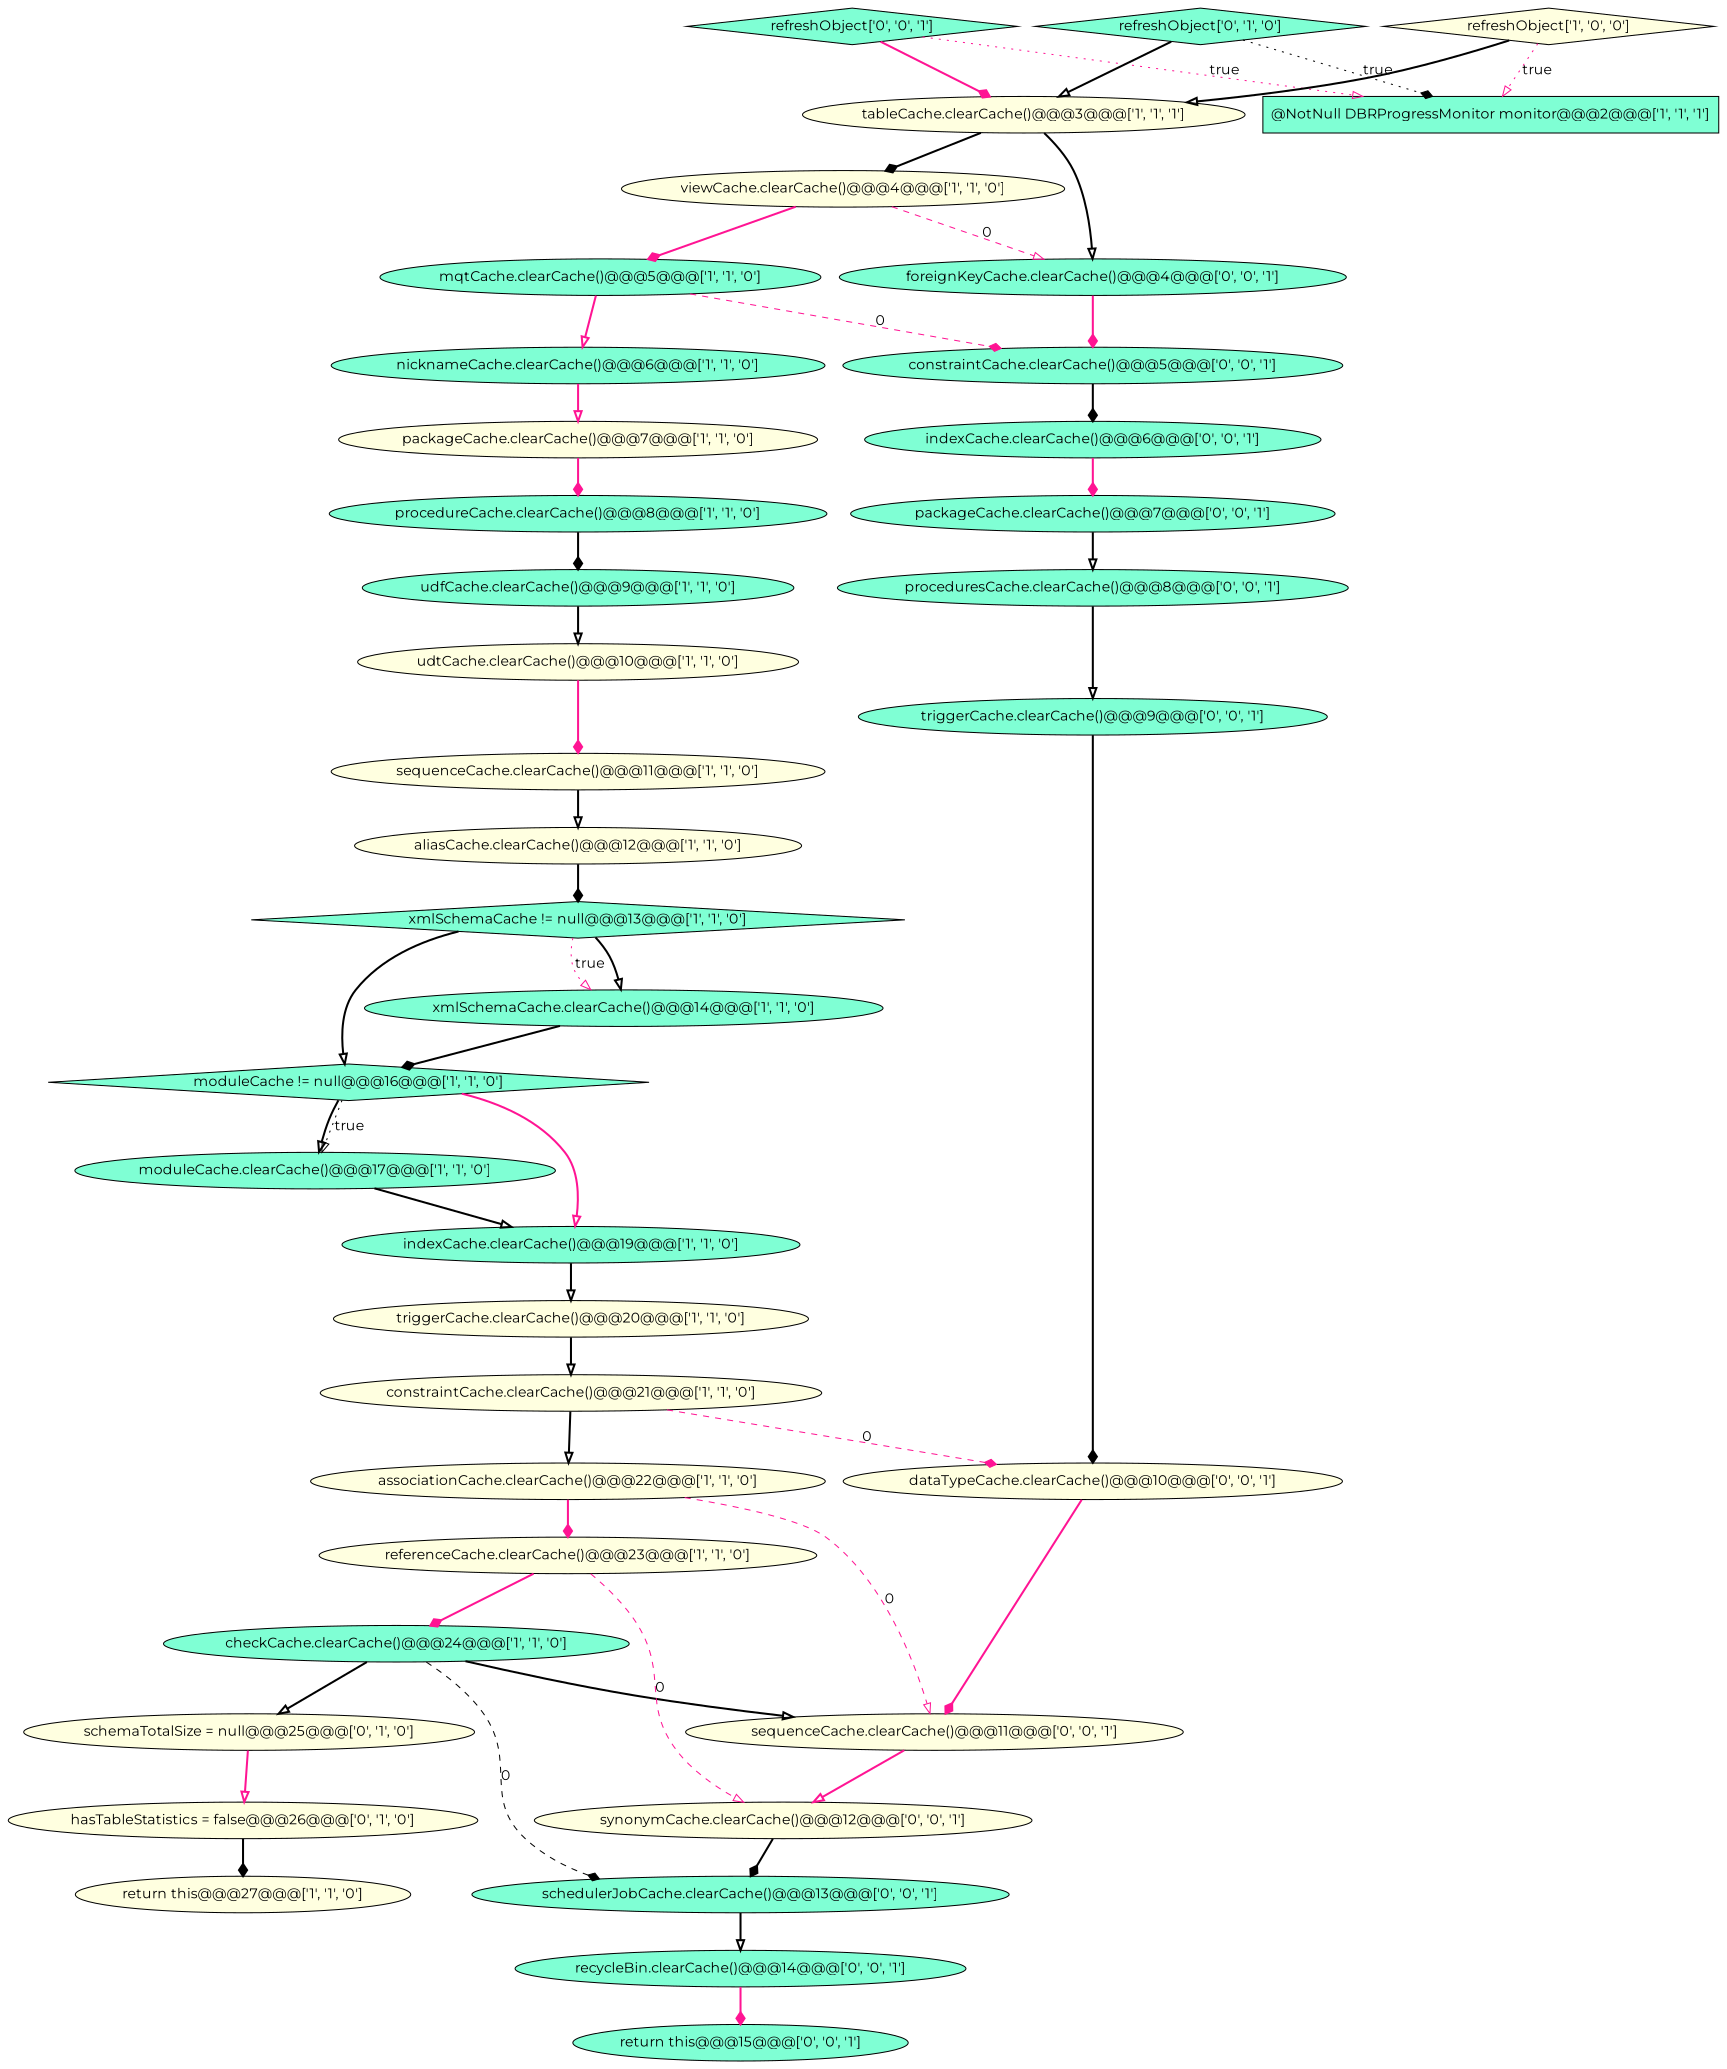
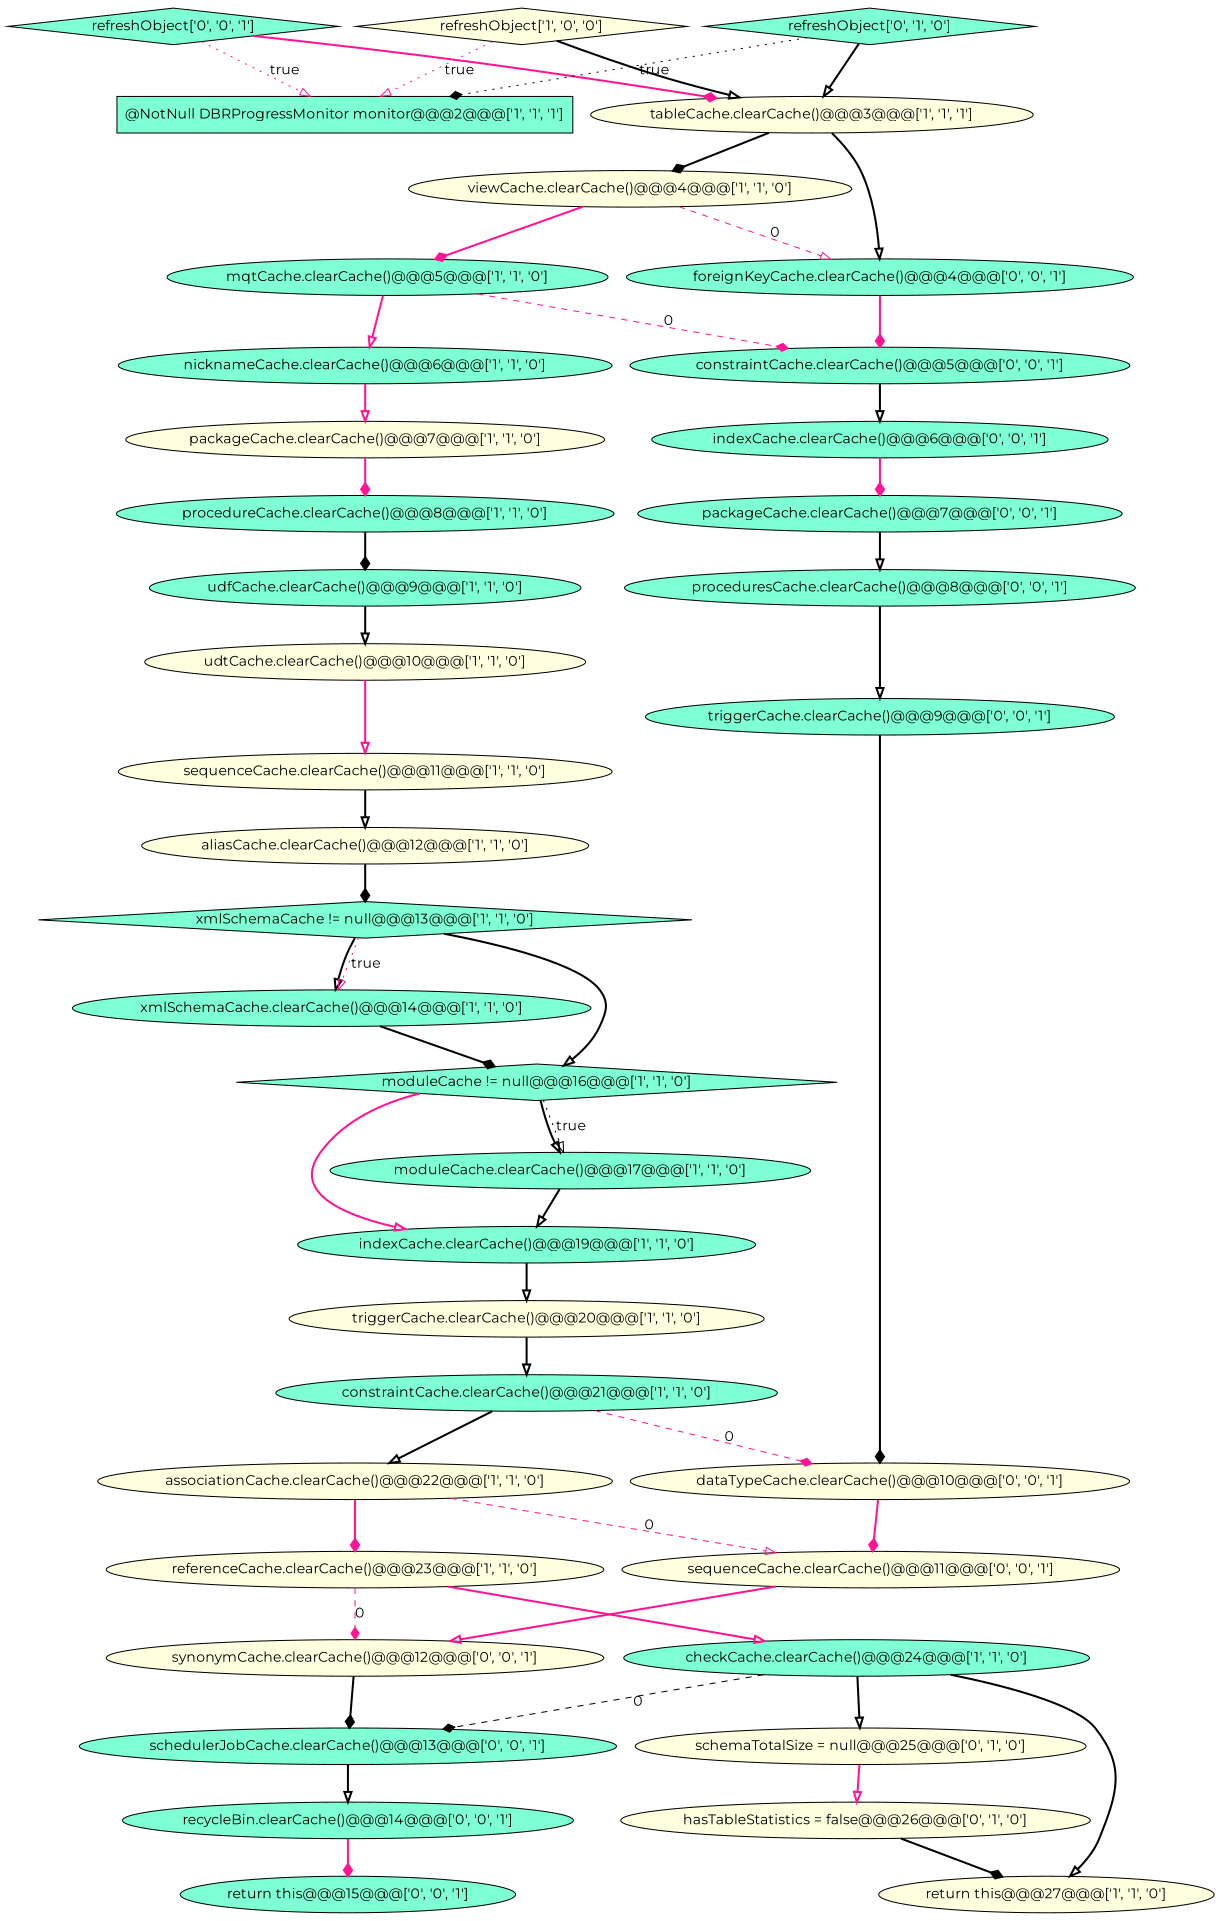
edge "constraintCache.clearCache()@@@5@@@['0', '0', '1']" -> "indexCache.clearCache()@@@6@@@['0', '0', '1']": arrowhead diamond -> onormal
edge "udtCache.clearCache()@@@10@@@['1', '1', '0']" -> "sequenceCache.clearCache()@@@11@@@['1', '1', '0']": arrowhead diamond -> onormal
node "constraintCache.clearCache()@@@21@@@['1', '1', '0']": fillcolor lightyellow -> aquamarine
edge "referenceCache.clearCache()@@@23@@@['1', '1', '0']" -> "checkCache.clearCache()@@@24@@@['1', '1', '0']": arrowhead diamond -> onormal
edge "referenceCache.clearCache()@@@23@@@['1', '1', '0']" -> "synonymCache.clearCache()@@@12@@@['0', '0', '1']": arrowhead onormal -> diamond
edge "checkCache.clearCache()@@@24@@@['1', '1', '0']" -> "sequenceCache.clearCache()@@@11@@@['0', '0', '1']": now "checkCache.clearCache()@@@24@@@['1', '1', '0']" -> "return this@@@27@@@['1', '1', '0']"
